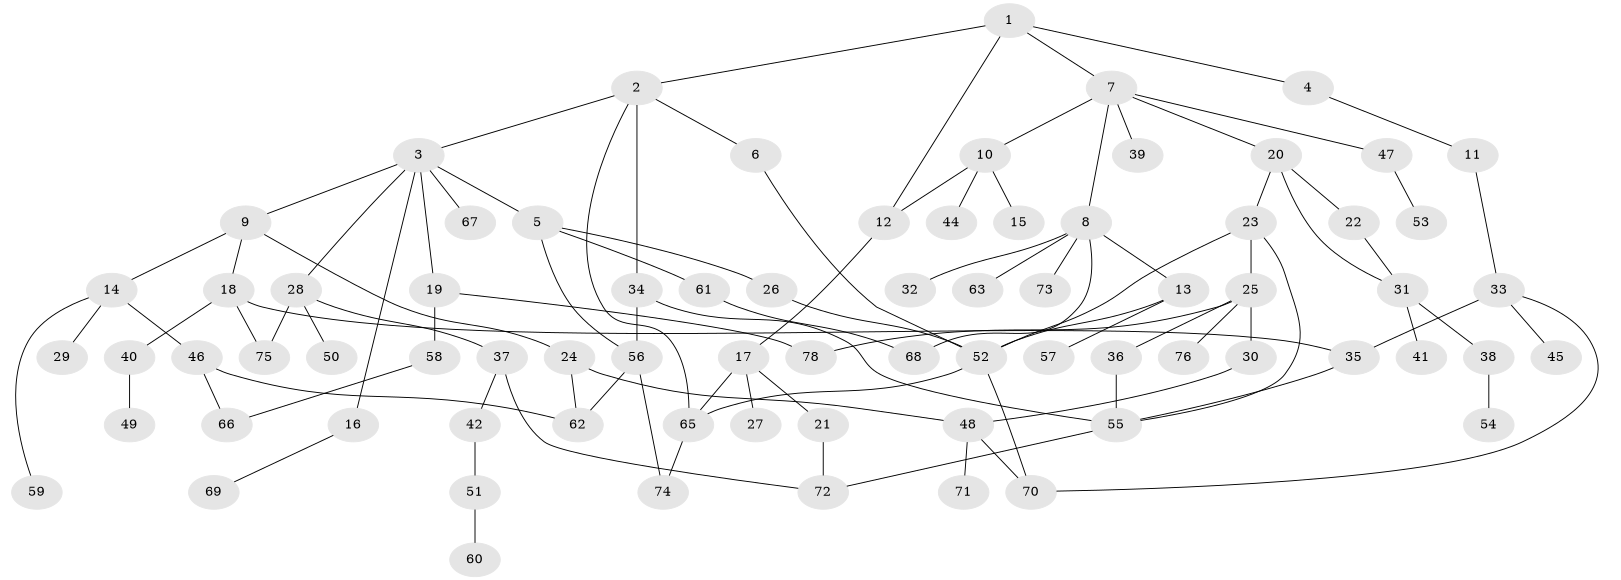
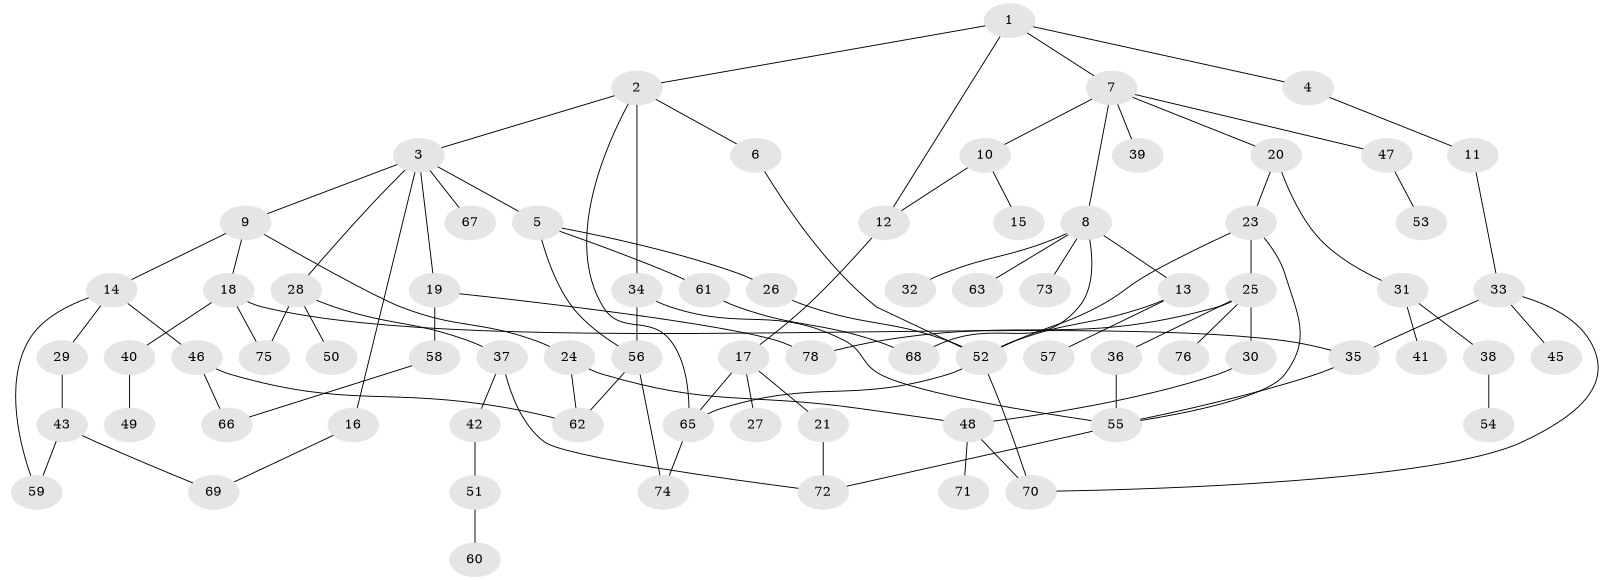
node "44": removed
node "22": removed
node "43": added
